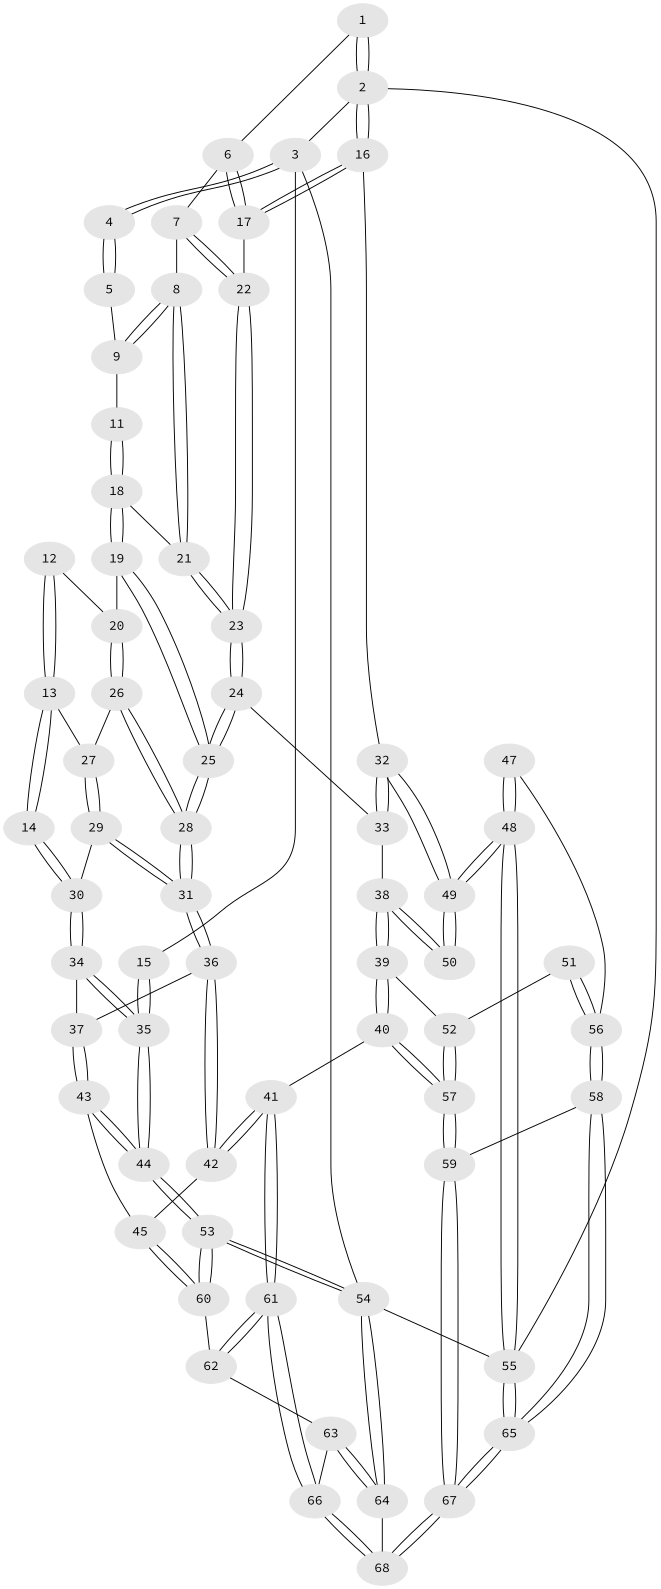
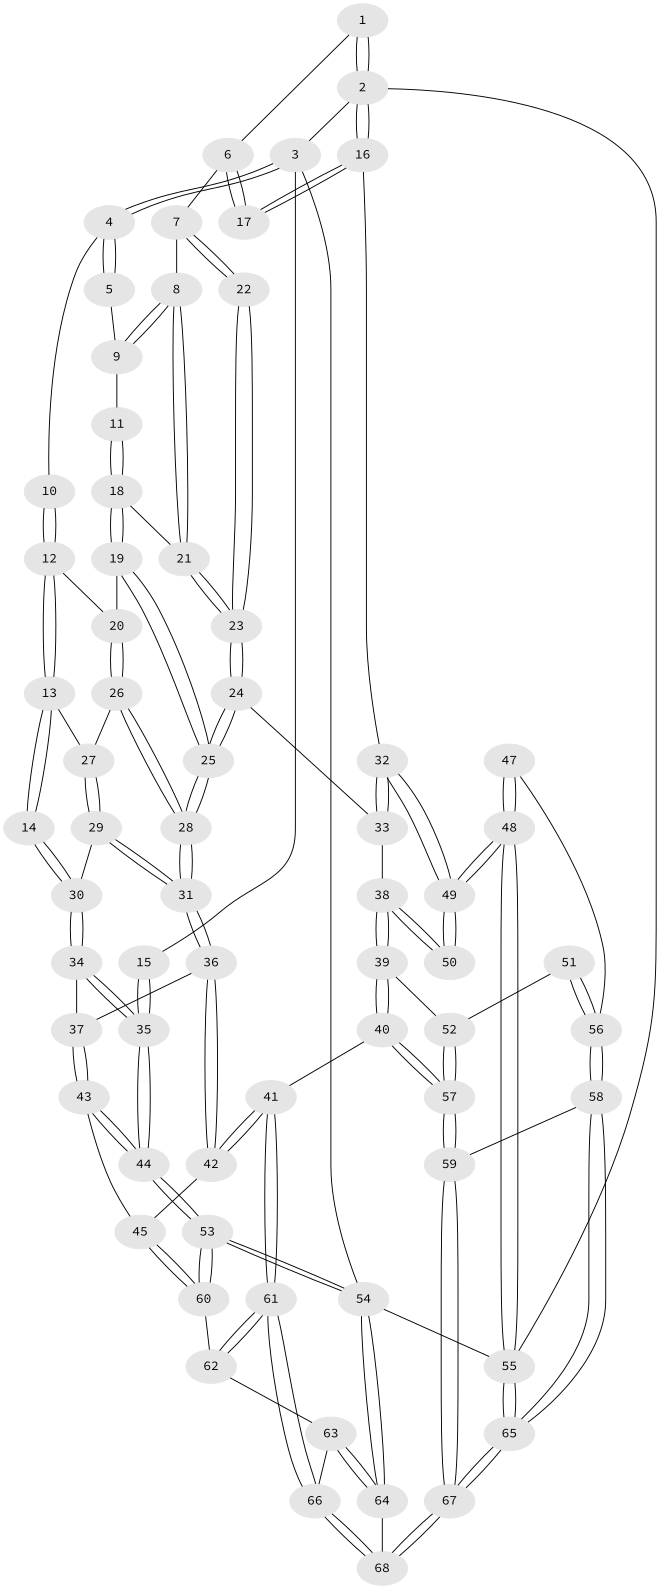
edge "17" -- "22": removed
node "10": added
